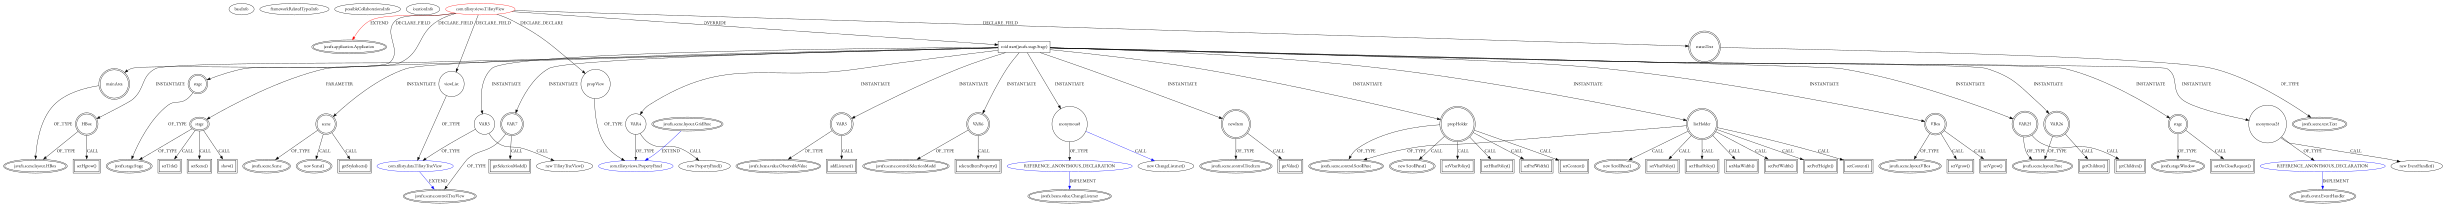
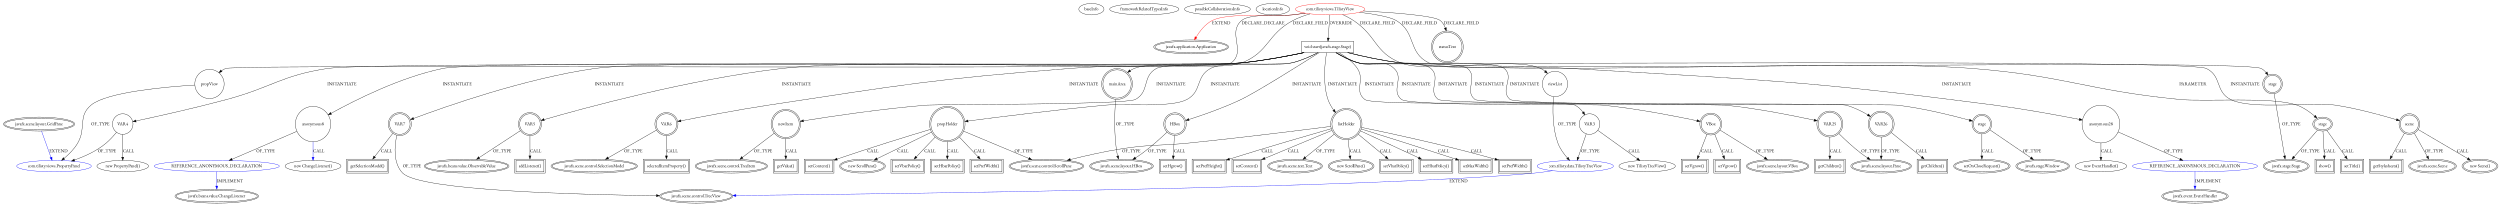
edge "statusText" -> "javafx.scene.text.Text": now "listHolder" -> "javafx.scene.text.Text"
node "setScene()": removed
node "setOnCloseRequest()": shape box -> ellipse
